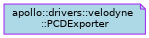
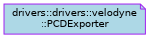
node "apollo::drivers::velodyne ::PCDExporter": label "apollo::drivers::velodyne ::PCDExporter" -> "drivers::drivers::velodyne ::PCDExporter"
